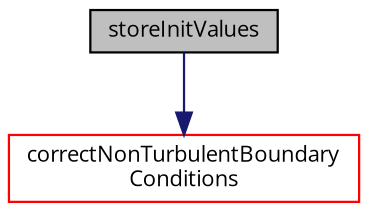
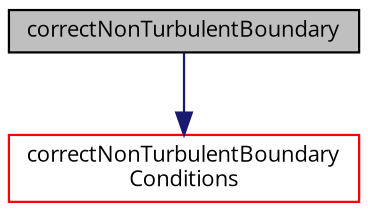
node "storeInitValues": label "storeInitValues" -> "correctNonTurbulentBoundary"
